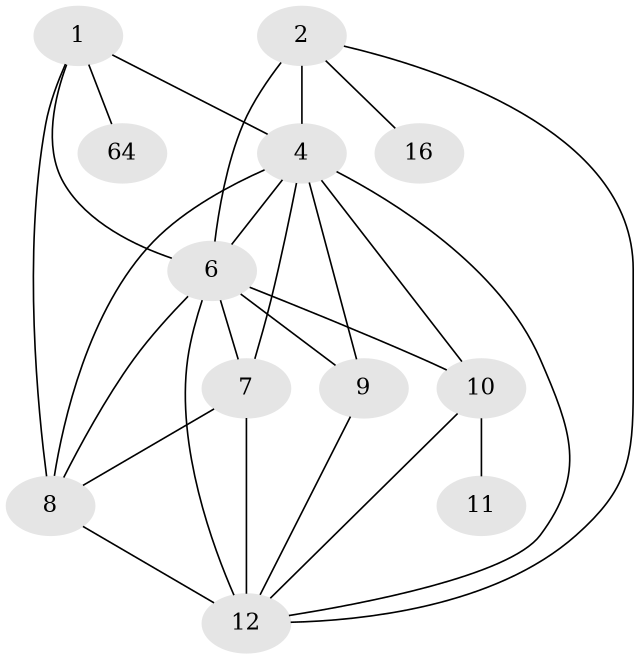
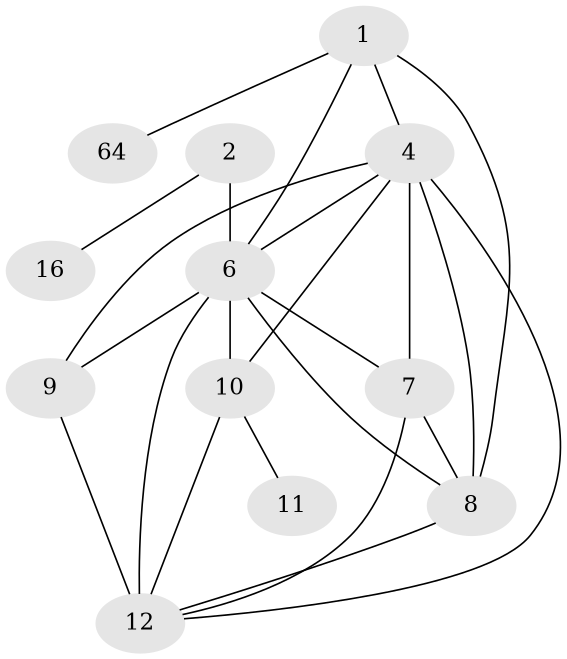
edge "2" -- "4": removed
edge "2" -- "12": removed
